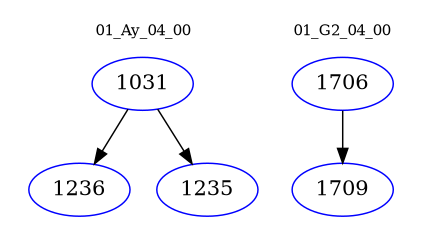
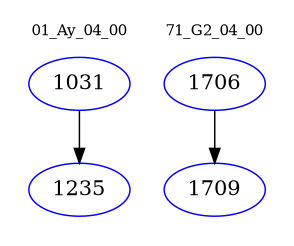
cluster "01_G2_04_00": label "01_G2_04_00" -> "71_G2_04_00"
node "1236": removed
